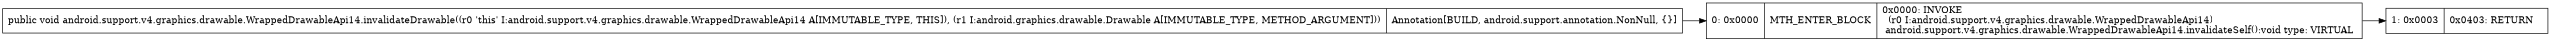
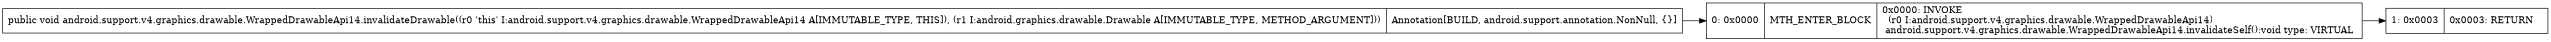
node "1: 0x0003": text "0x0403: RETURN" -> "0x0003: RETURN"
